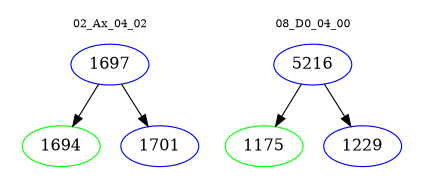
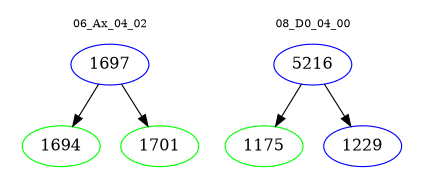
cluster "02_Ax_04_02": label "02_Ax_04_02" -> "06_Ax_04_02"
node "1701": color blue -> green
